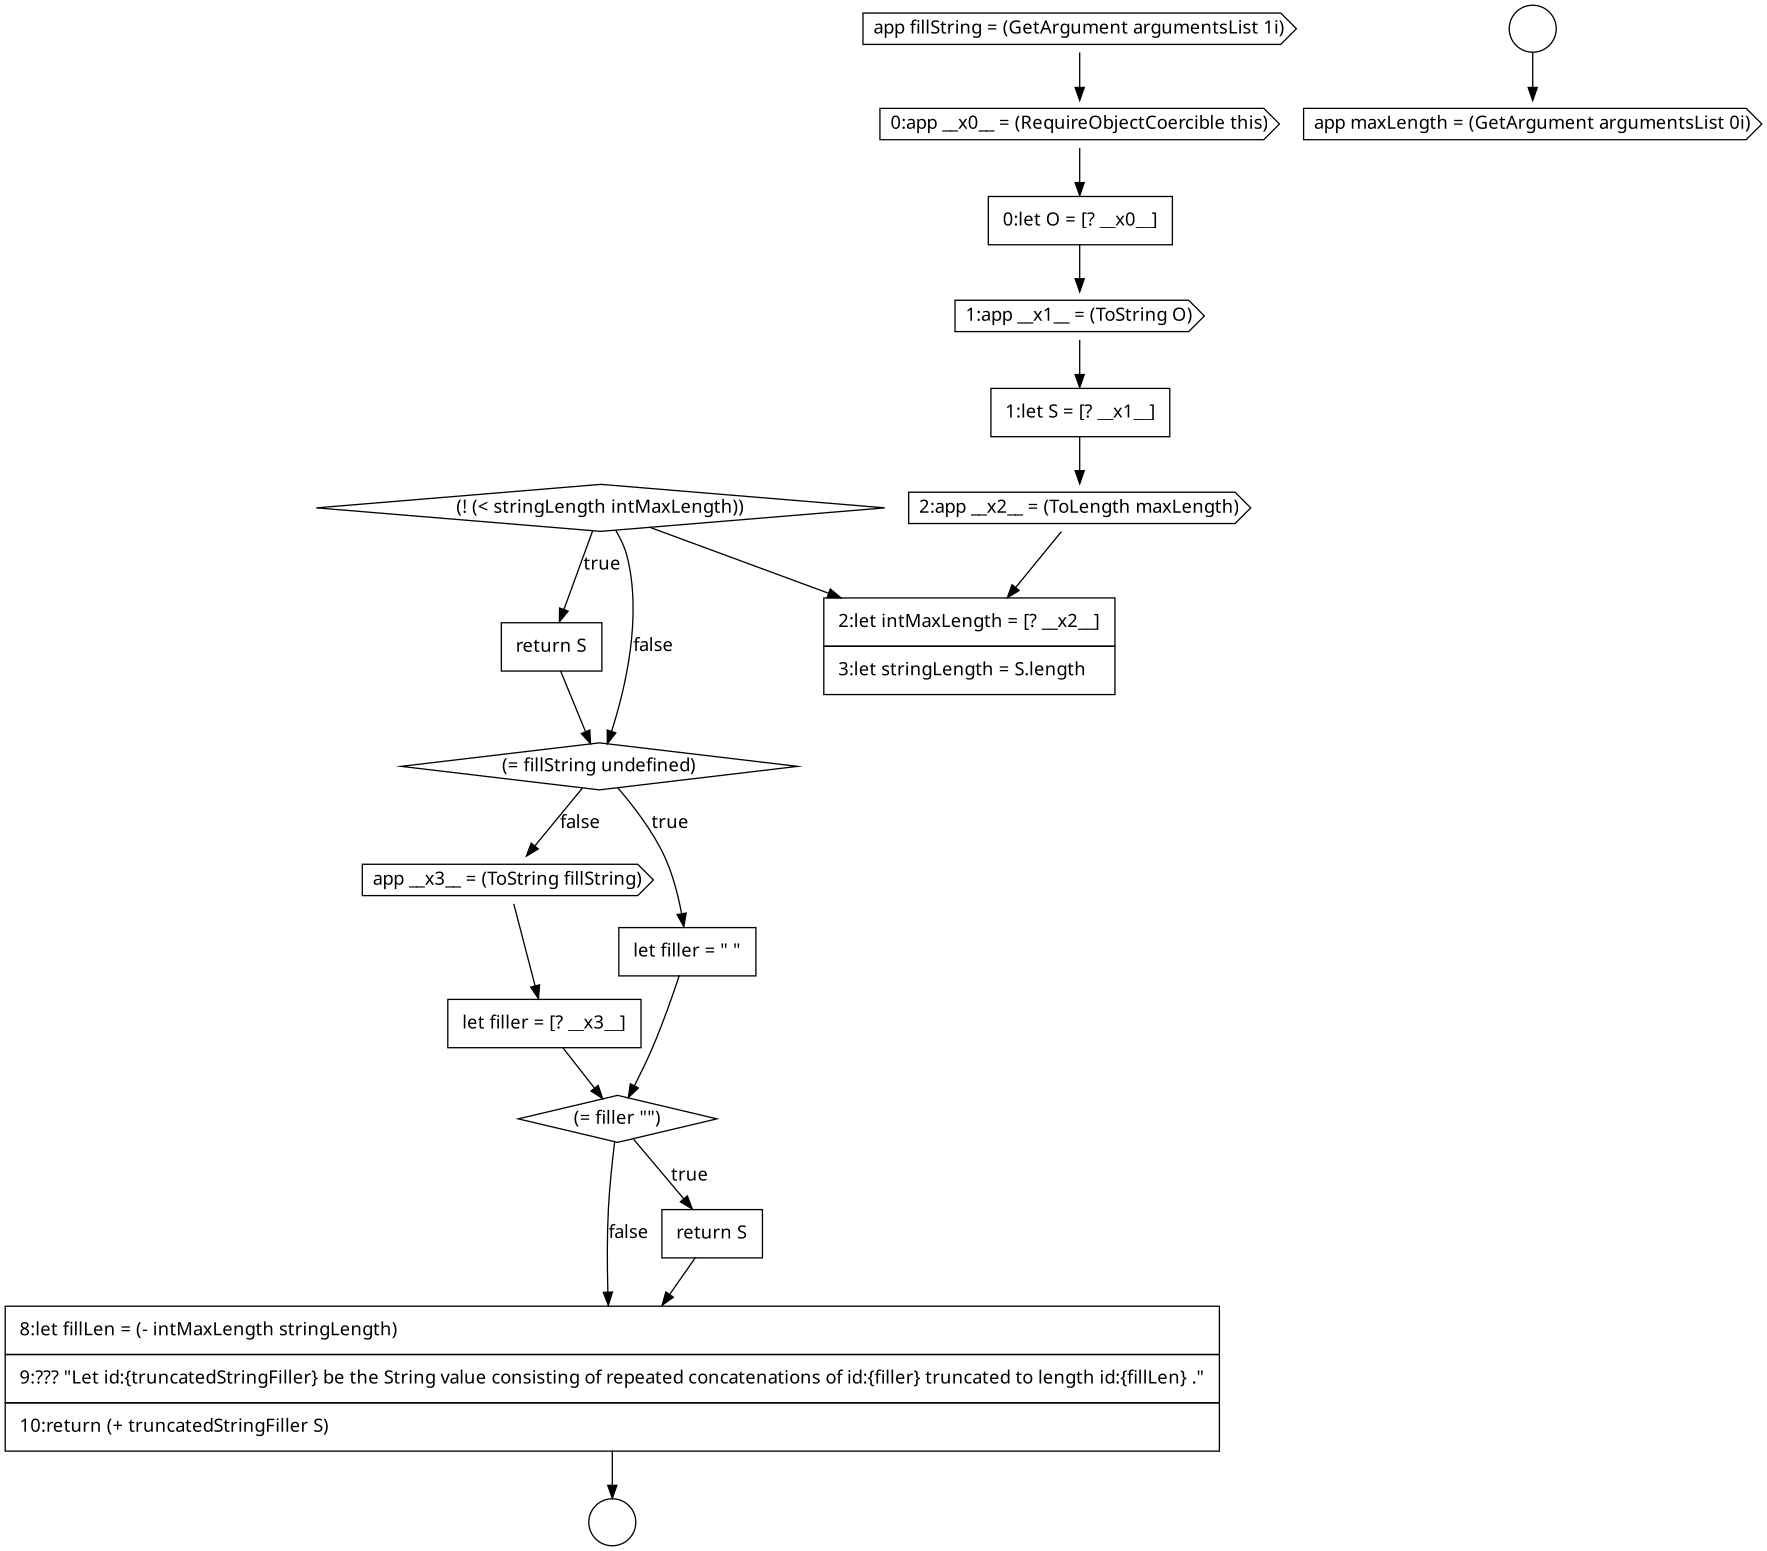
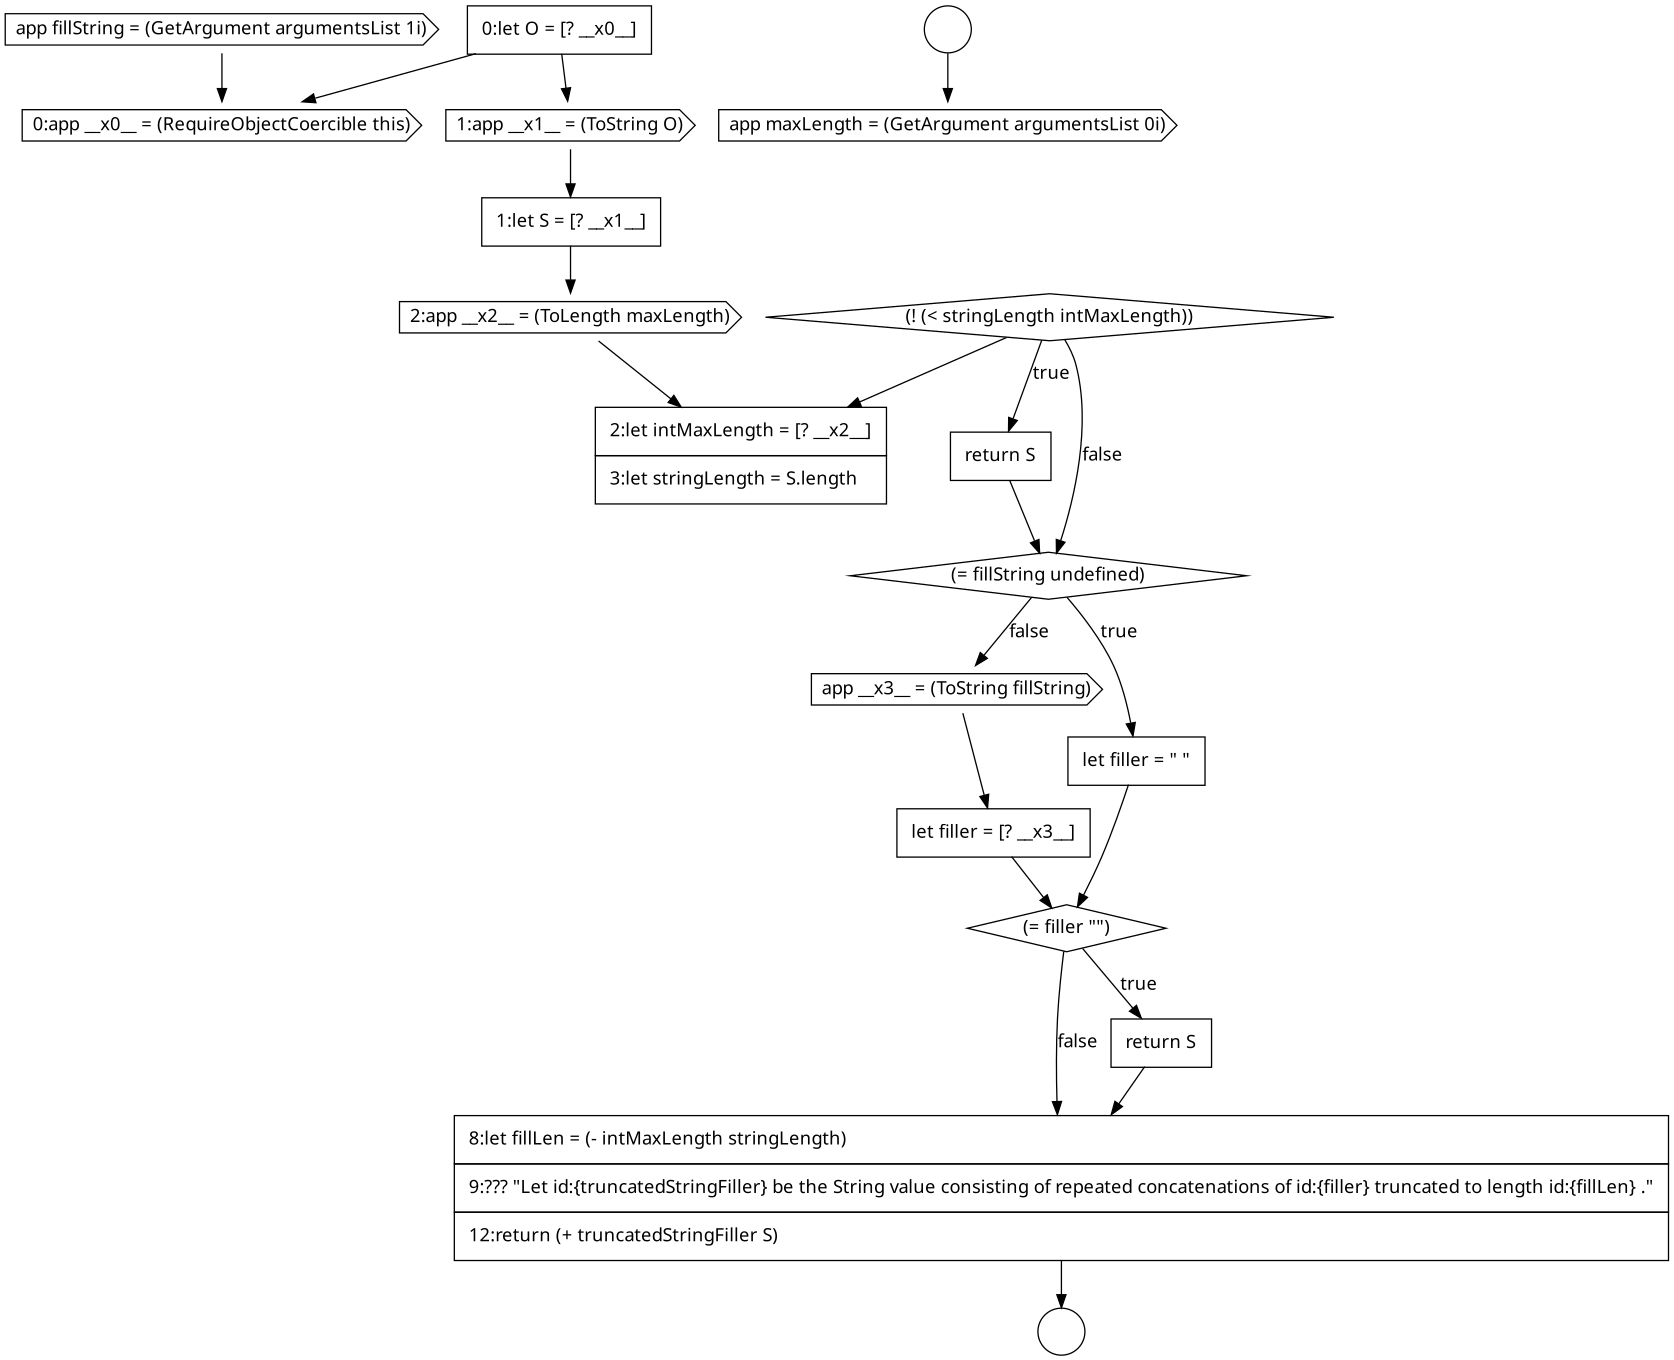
edge "0:app __x0__ = (RequireObjectCoercible this)" -> "0:let O = [? __x0__]": reversed
node "8:let fillLen = (- intMaxLength stringLength)": text "10:return (+ truncatedStringFiller S)" -> "12:return (+ truncatedStringFiller S)"
